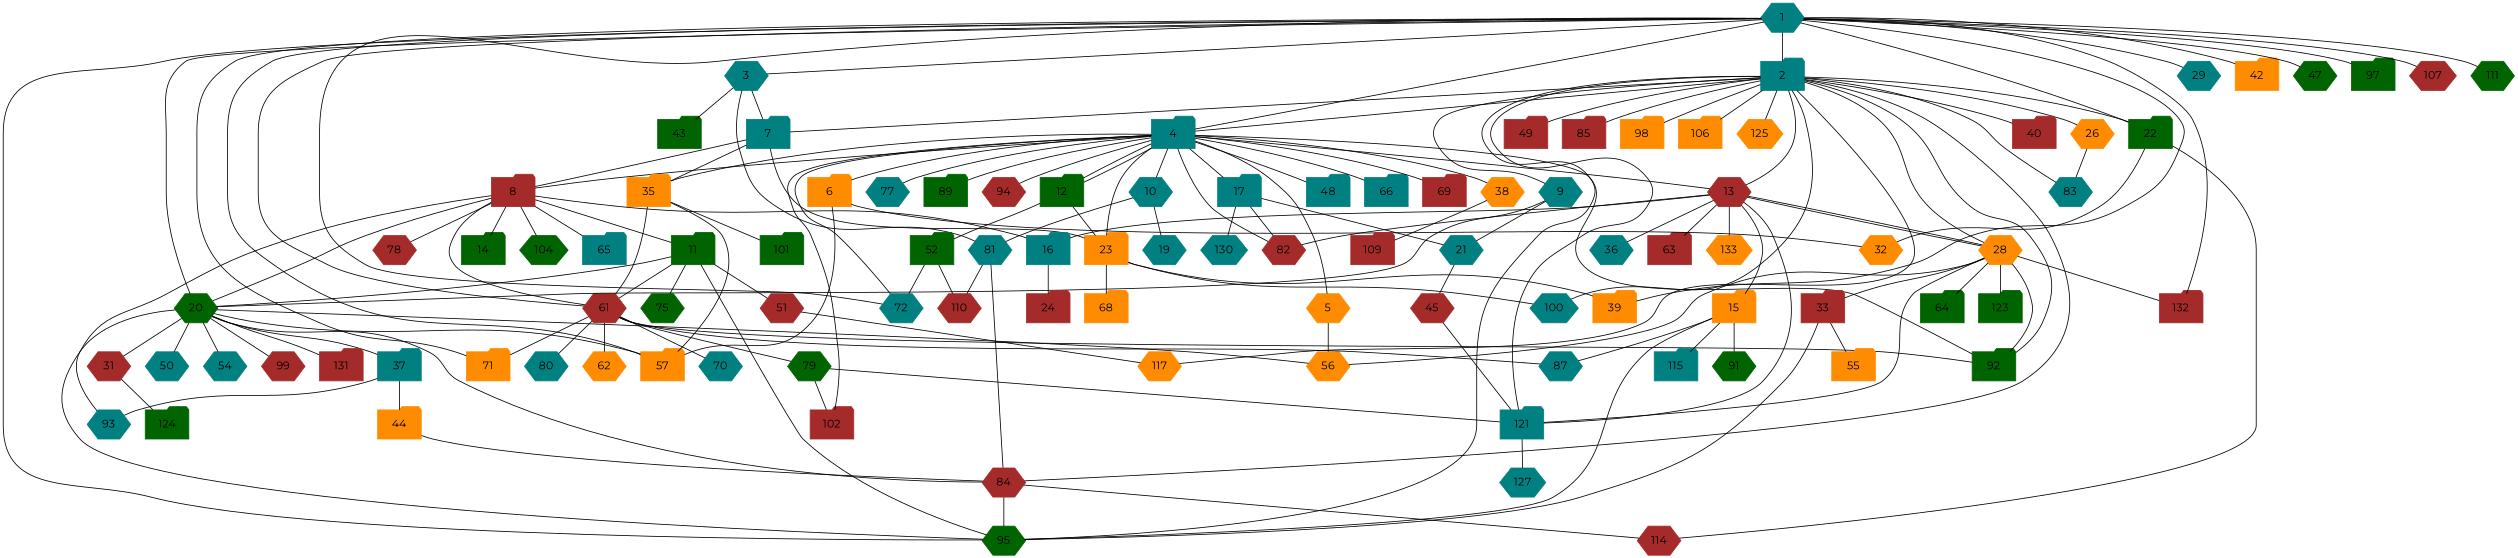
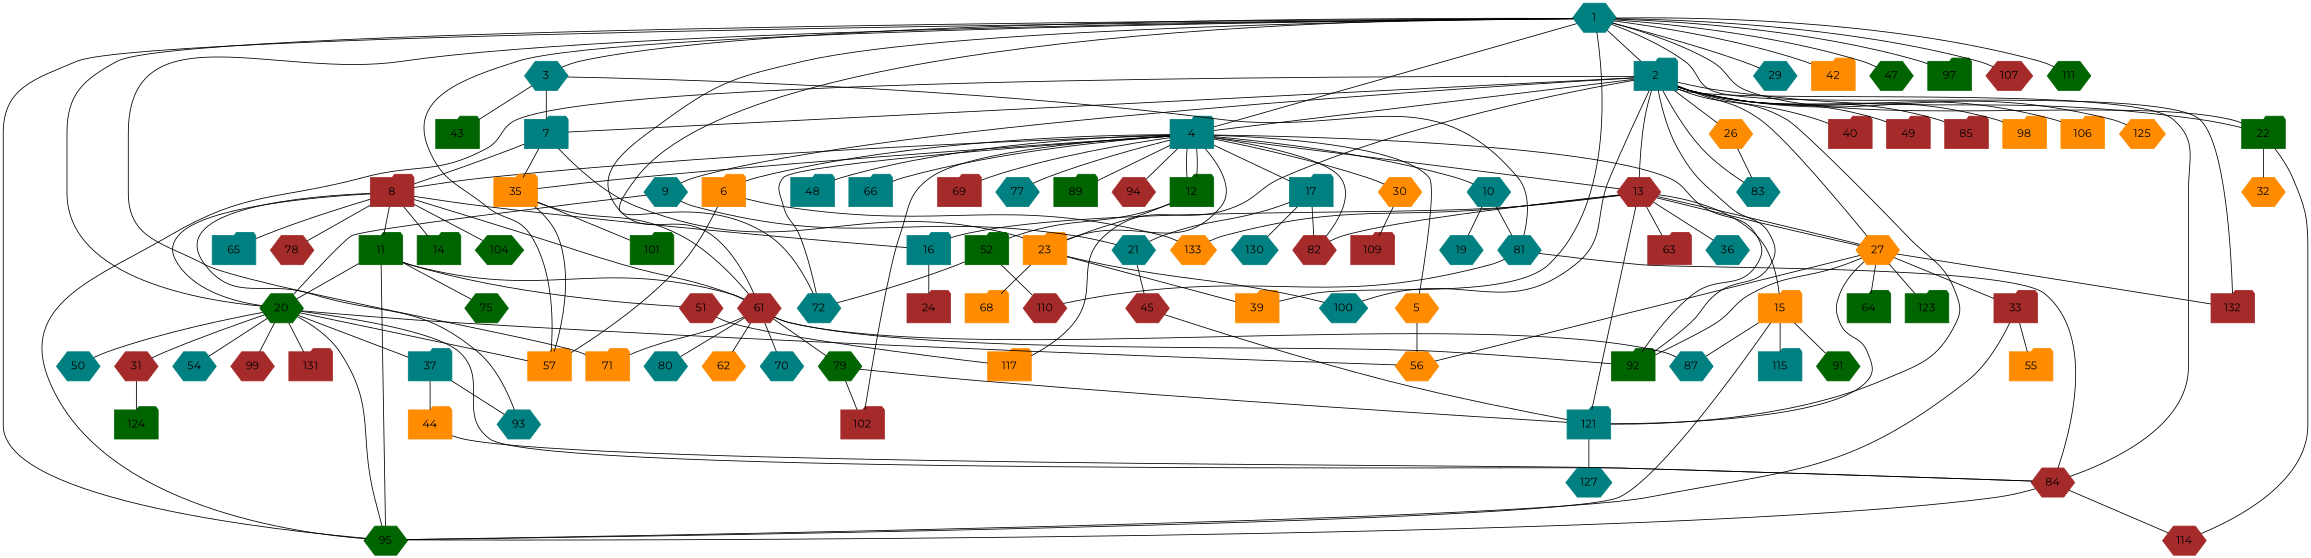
node "38": label "38" -> "30"
edge "6" -- "32": now "6" -- "133"
node "28": label "28" -> "27"
node "117": shape hexagon -> folder
